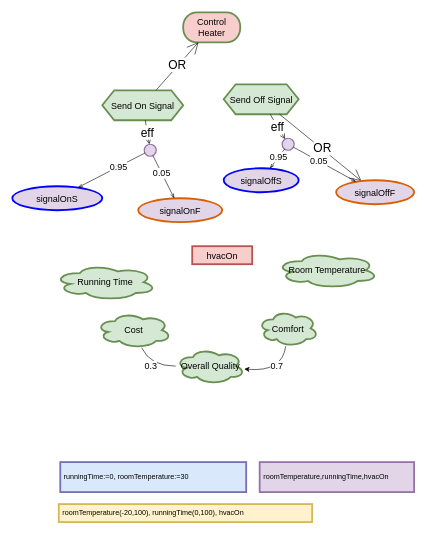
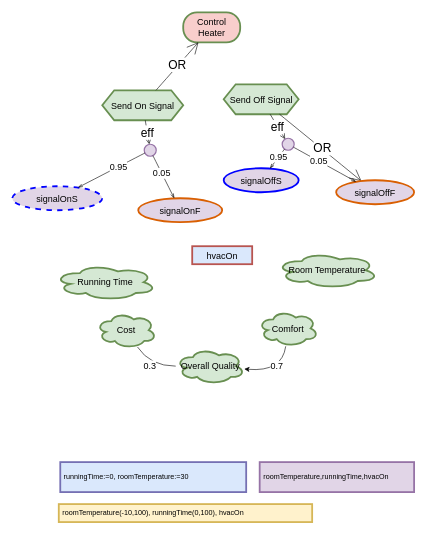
node "signalOnS": style solid -> dashed
node "hvacOn": fillcolor #f8cecc -> #dae8fc
node "Cost": size 75x36 -> 60x36
node "roomTemperature(-20,100), runningTime(0,100), hvacOn": label "roomTemperature(-20,100), runningTime(0,100), hvacOn" -> "roomTemperature(-10,100), runningTime(0,100), hvacOn"
